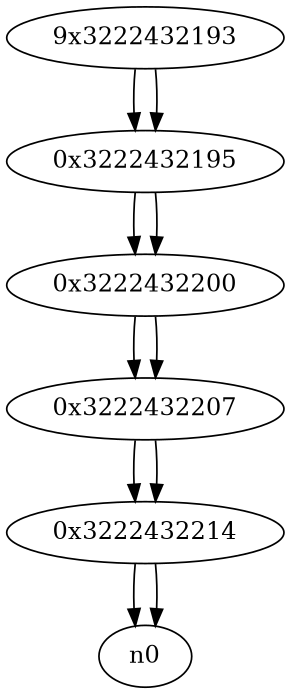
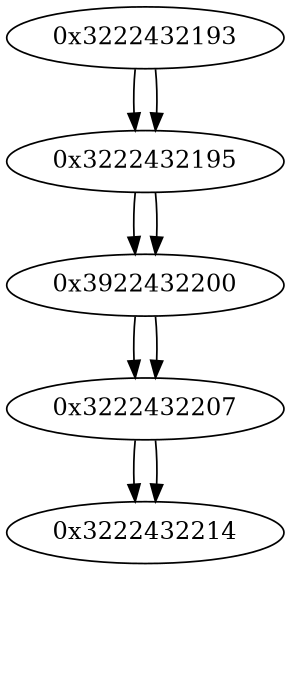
node "9x3222432193": label "9x3222432193" -> "0x3222432193"
node "0x3222432200": label "0x3222432200" -> "0x3922432200"
node "n0": removed
